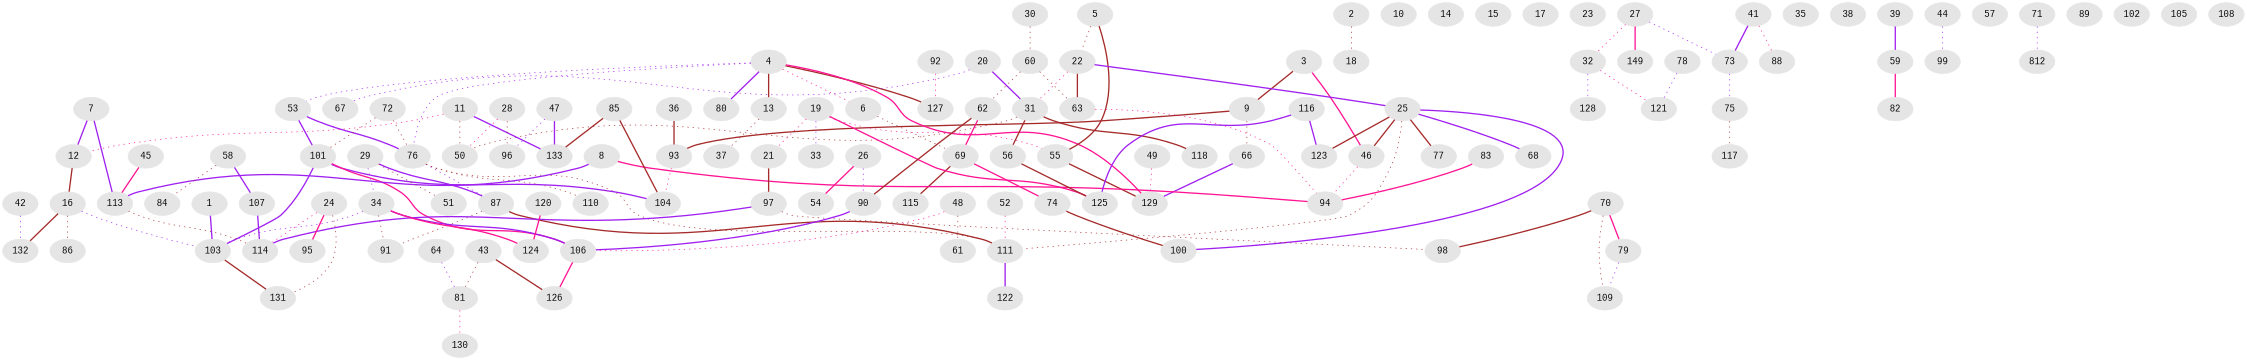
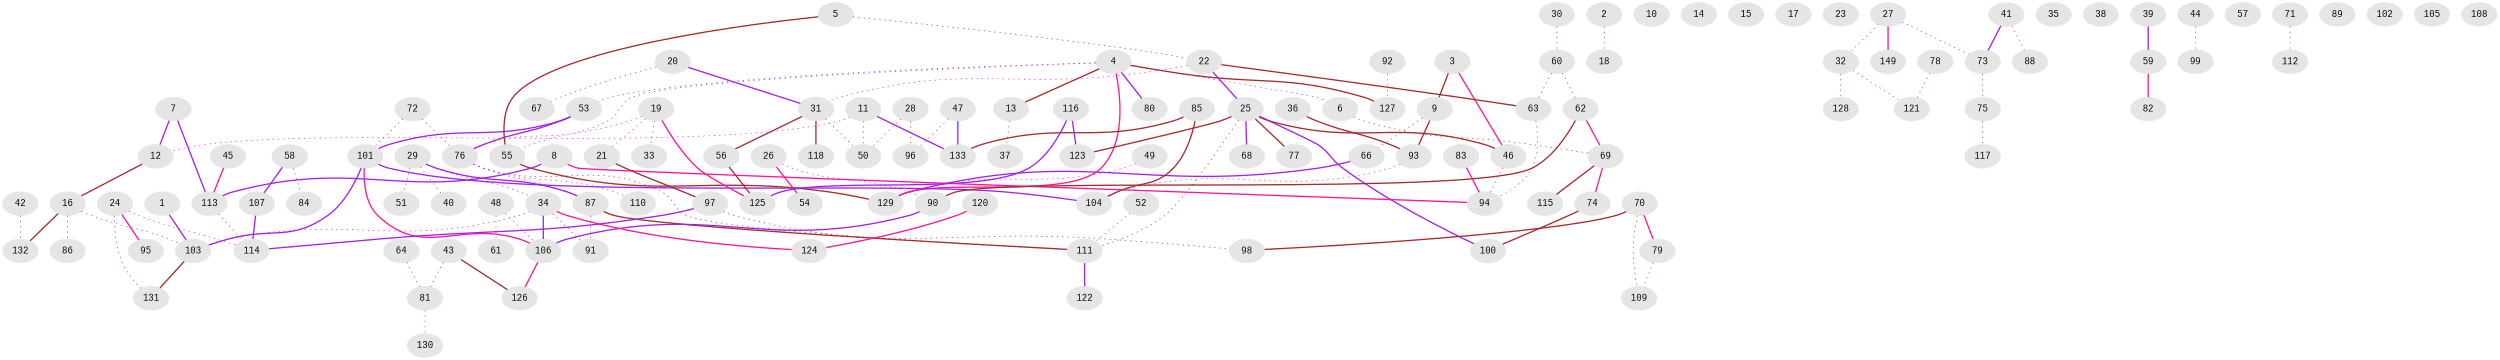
node "812": label "812" -> "112"
edge "76" -- "110": color brown -> purple
node "40": added
